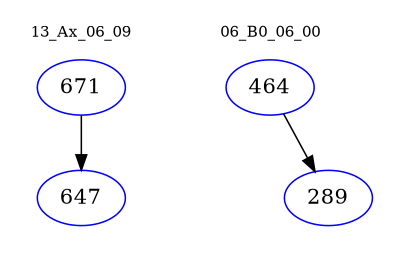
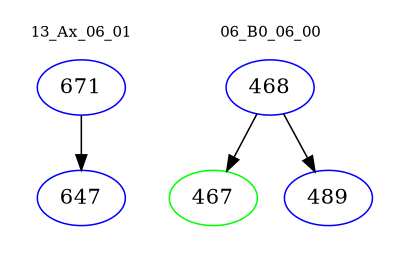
cluster "13_Ax_06_09": label "13_Ax_06_09" -> "13_Ax_06_01"
node "464": label "464" -> "468"
node "467": added
node "289": label "289" -> "489"
